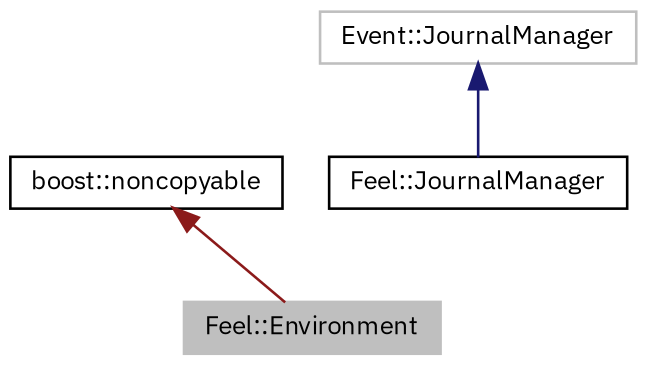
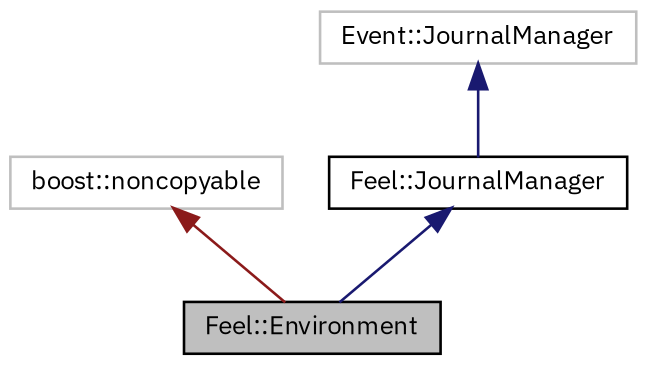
node "boost::noncopyable": color black -> grey75
edge "Feel::Environment" -> "Feel::JournalManager": added
node "Feel::Environment": color grey75 -> black
